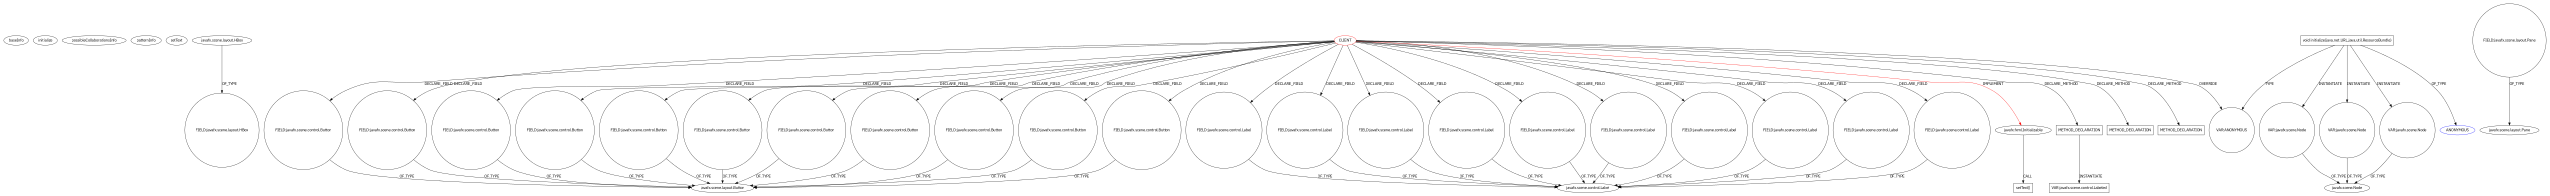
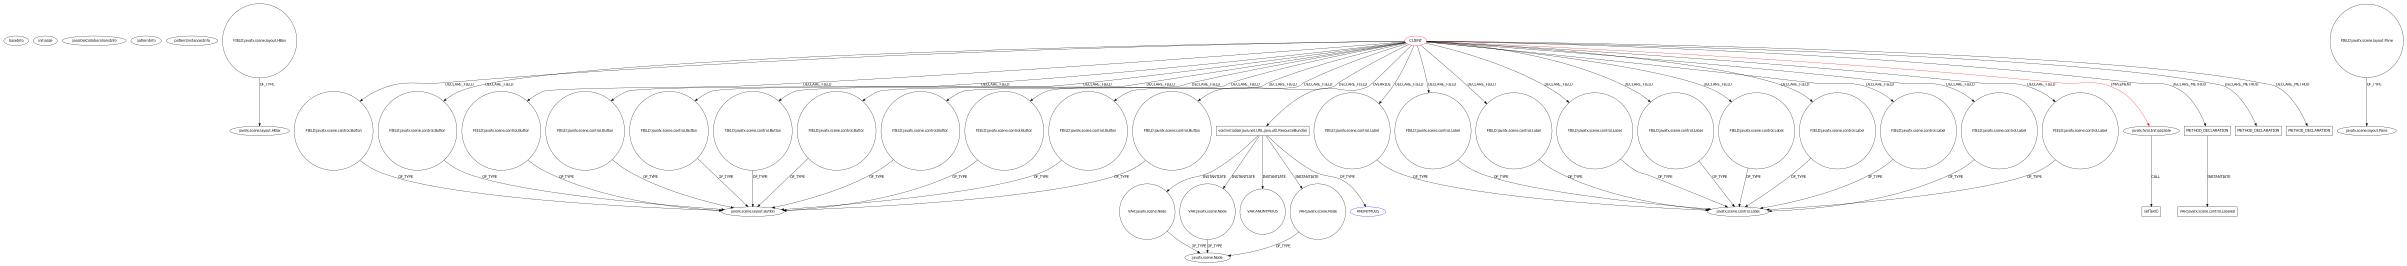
node "setText": label "setText" -> "patternInstancesInfo"
edge "CLIENT" -> "VAR:ANONYMOUS": now "CLIENT" -> "void initialize(java.net.URL,java.util.ResourceBundle)"
edge "javafx.scene.layout.HBox" -> "FIELD:javafx.scene.layout.HBox": reversed
edge "void initialize(java.net.URL,java.util.ResourceBundle)" -> "VAR:ANONYMOUS": label "TYPE" -> "INSTANTIATE"
